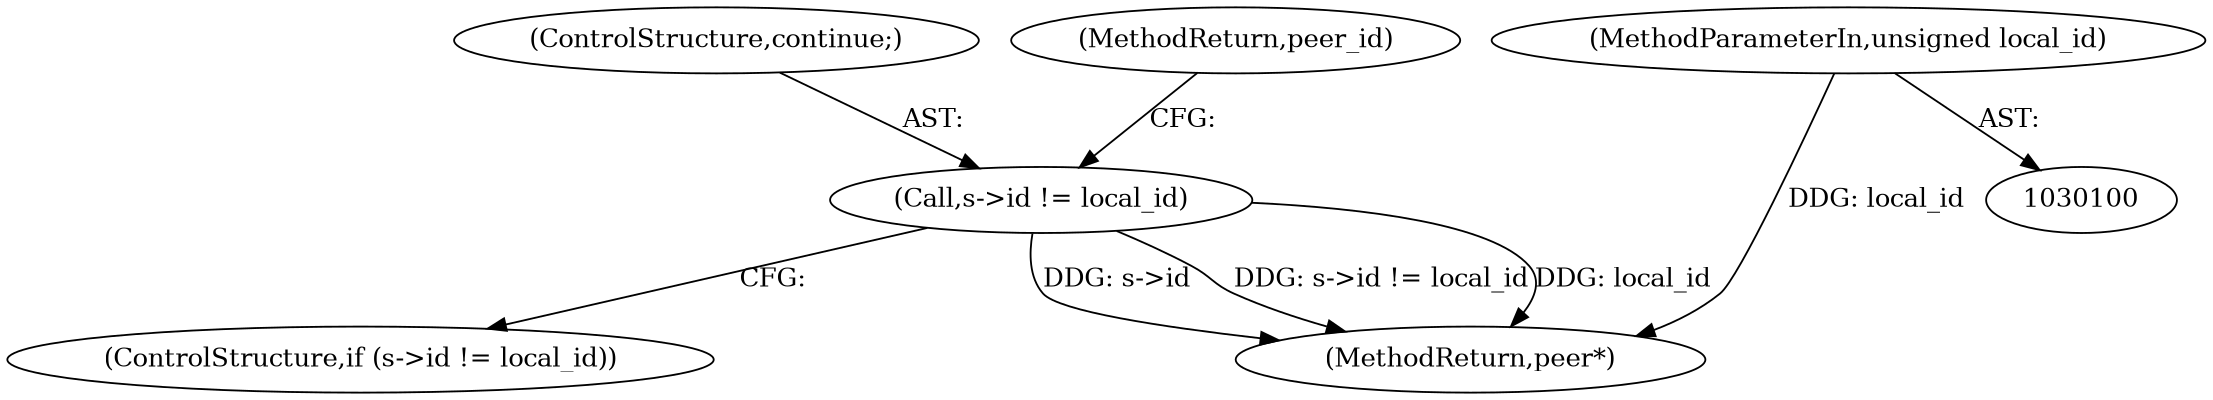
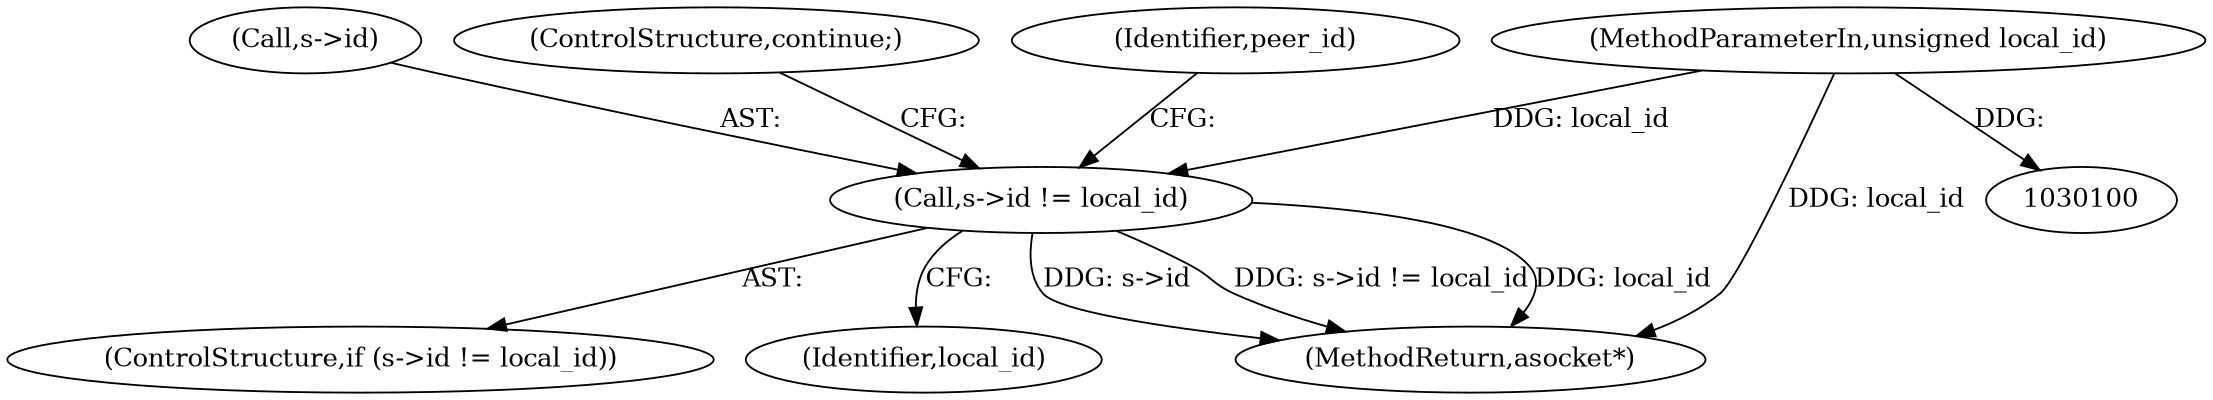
node "(Call,s->id)": added
node "(MethodReturn,peer_id)": label "(MethodReturn,peer_id)" -> "(Identifier,peer_id)"
edge "(ControlStructure,continue;)" -> "(Call,s->id != local_id)": label "AST: " -> "CFG: "
edge "(MethodParameterIn,unsigned local_id)" -> "(Call,s->id != local_id)": added, label "DDG: local_id"
edge "(MethodParameterIn,unsigned local_id)" -> "1030100": label "AST: " -> "DDG: "
edge "(Call,s->id != local_id)" -> "(ControlStructure,if (s->id != local_id))": label "CFG: " -> "AST: "
node "(Identifier,local_id)": added
node "(MethodReturn,peer*)": label "(MethodReturn,peer*)" -> "(MethodReturn,asocket*)"
